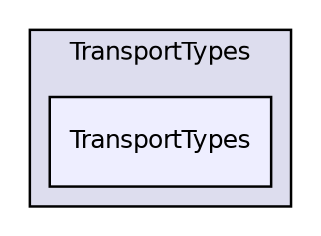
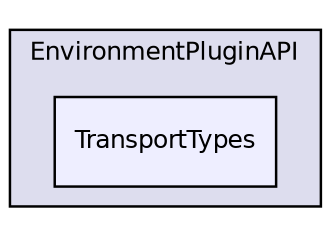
cluster "TransportTypes": label "TransportTypes" -> "EnvironmentPluginAPI"
